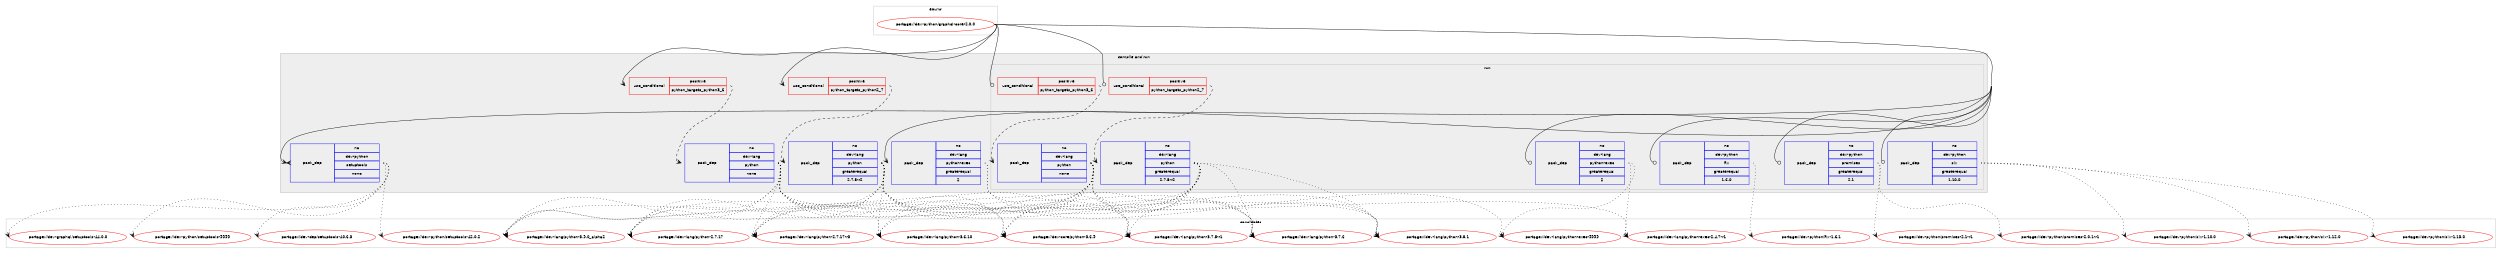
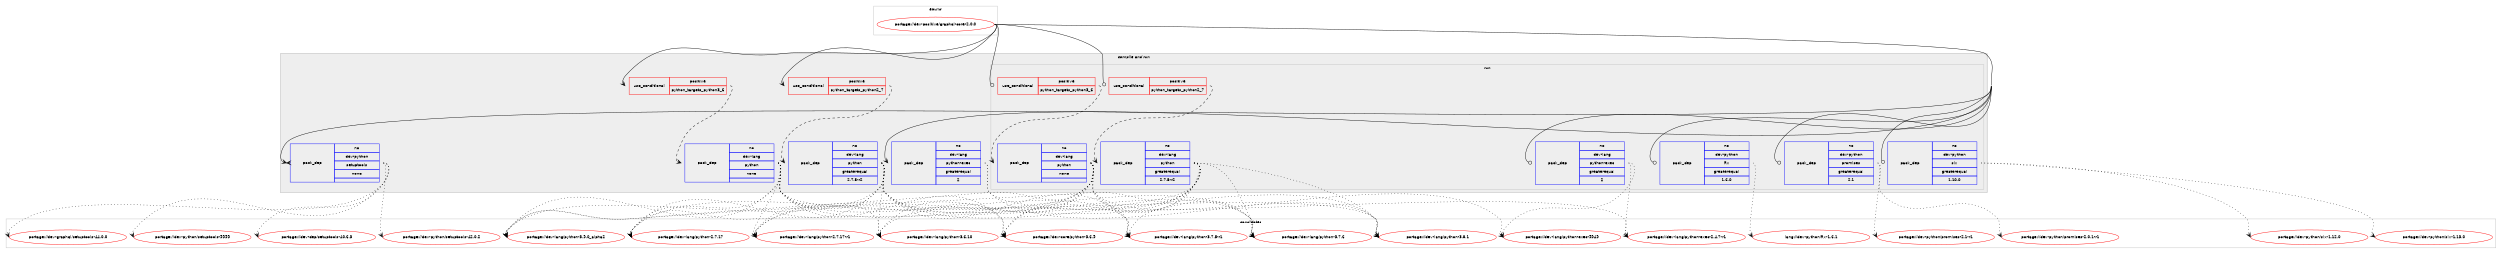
node "portage://dev-python/graphql-core-2.0.0": label "portage://dev-python/graphql-core-2.0.0" -> "portage://dev-positive/graphql-core-2.0.0"
node "portage://dev-lang/python-2.7.17-r3": label "portage://dev-lang/python-2.7.17-r3" -> "portage://dev-lang/python-2.7.17-r1"
node "portage://dev-lang/python-exec-9999": label "portage://dev-lang/python-exec-9999" -> "portage://dev-lang/python-exec-9949"
node "portage://dev-python/Rx-1.6.1": label "portage://dev-python/Rx-1.6.1" -> "lang://dev-python/Rx-1.6.1"
node "portage://dev-python/six-1.10.0": removed
